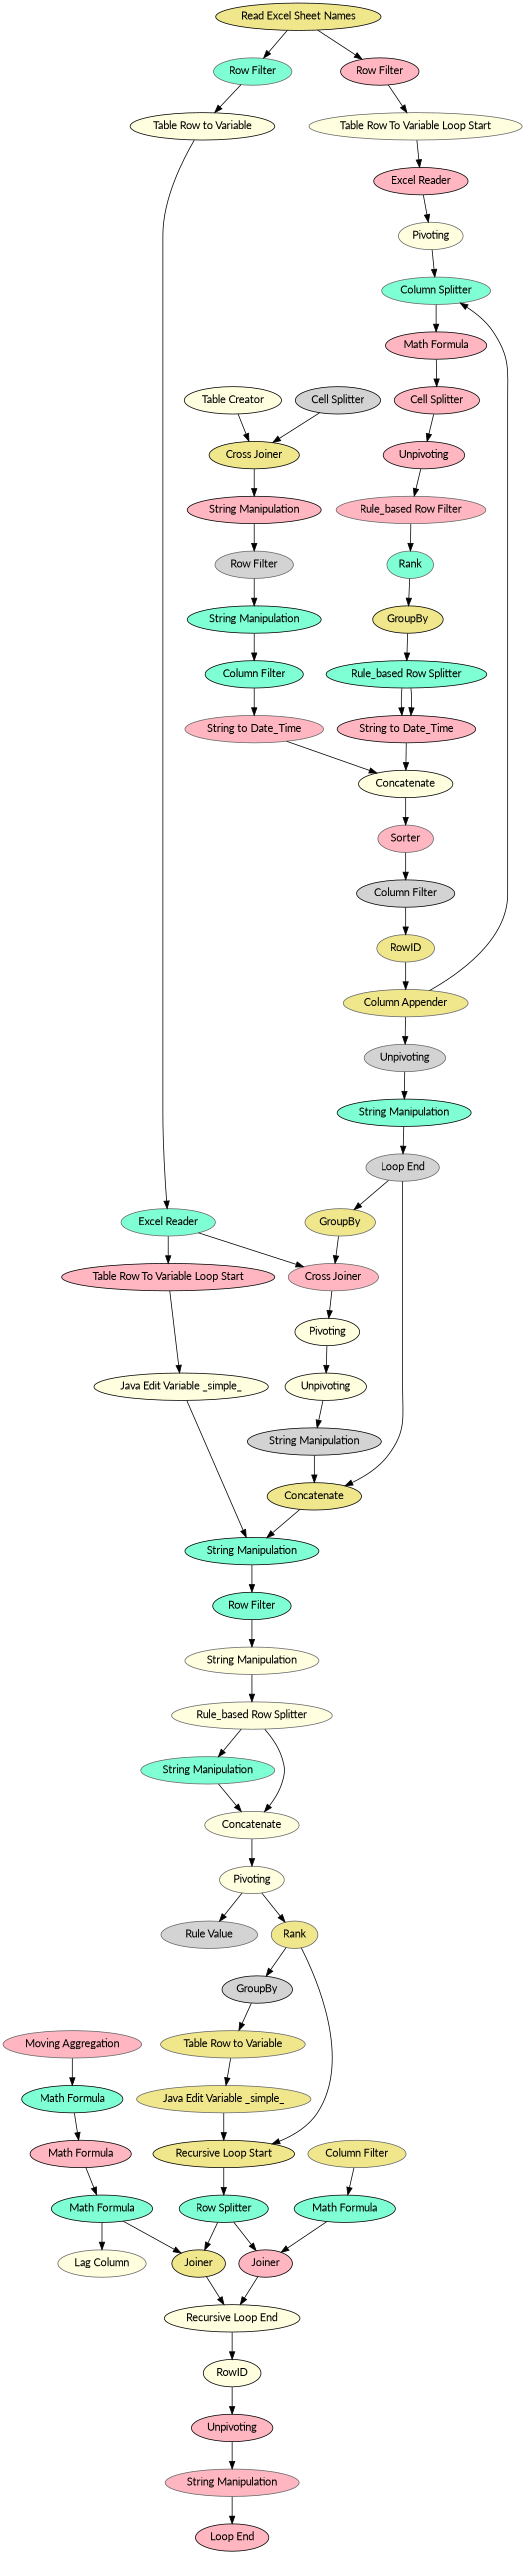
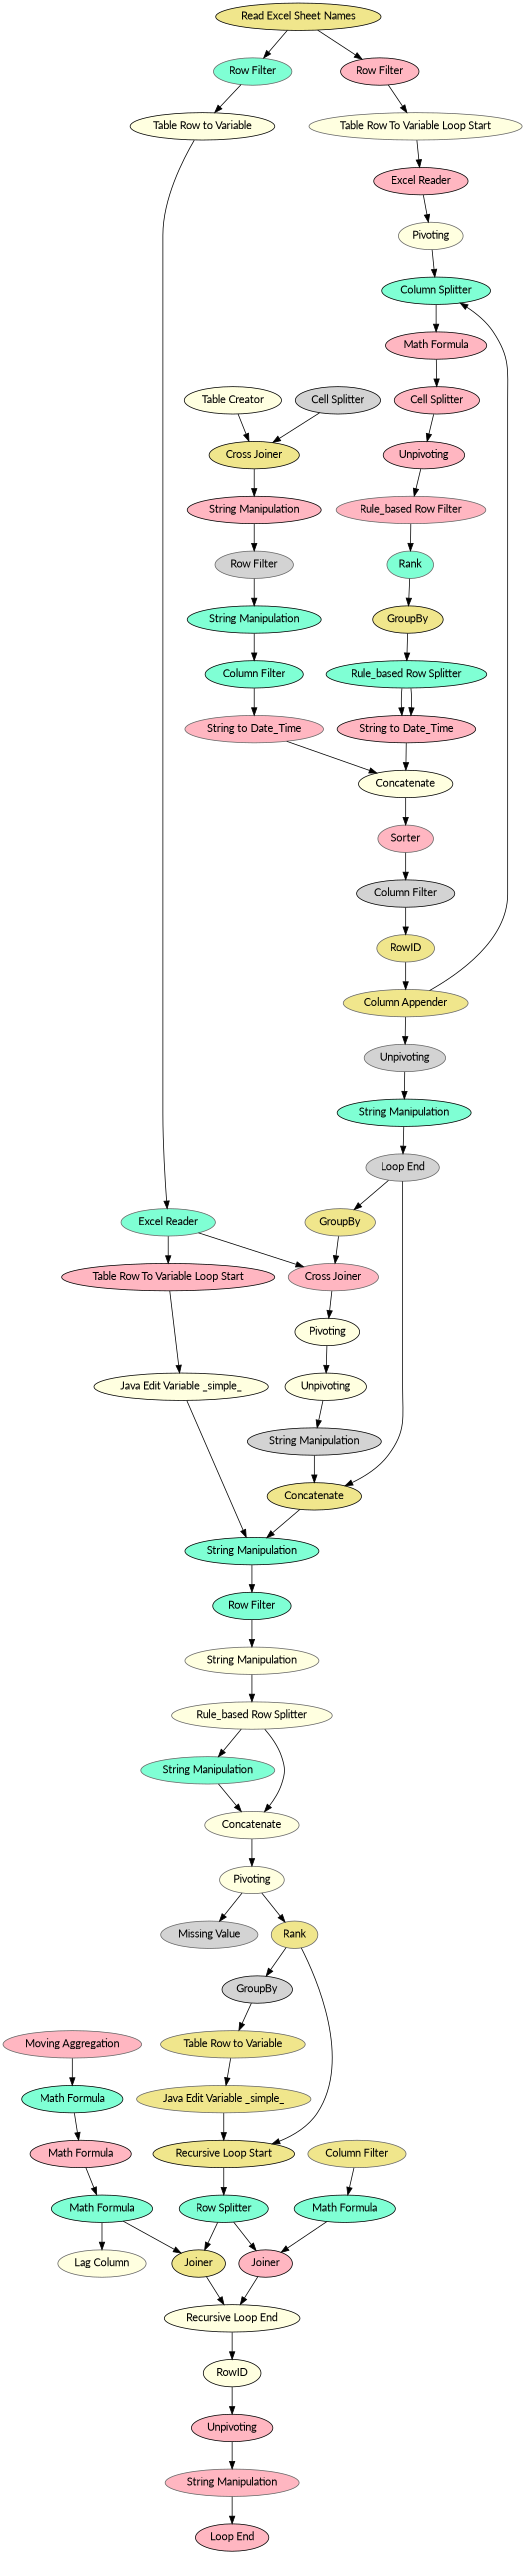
node "Column Splitter": color gray40 -> black
node "Rule Value": label "Rule Value" -> "Missing Value"
